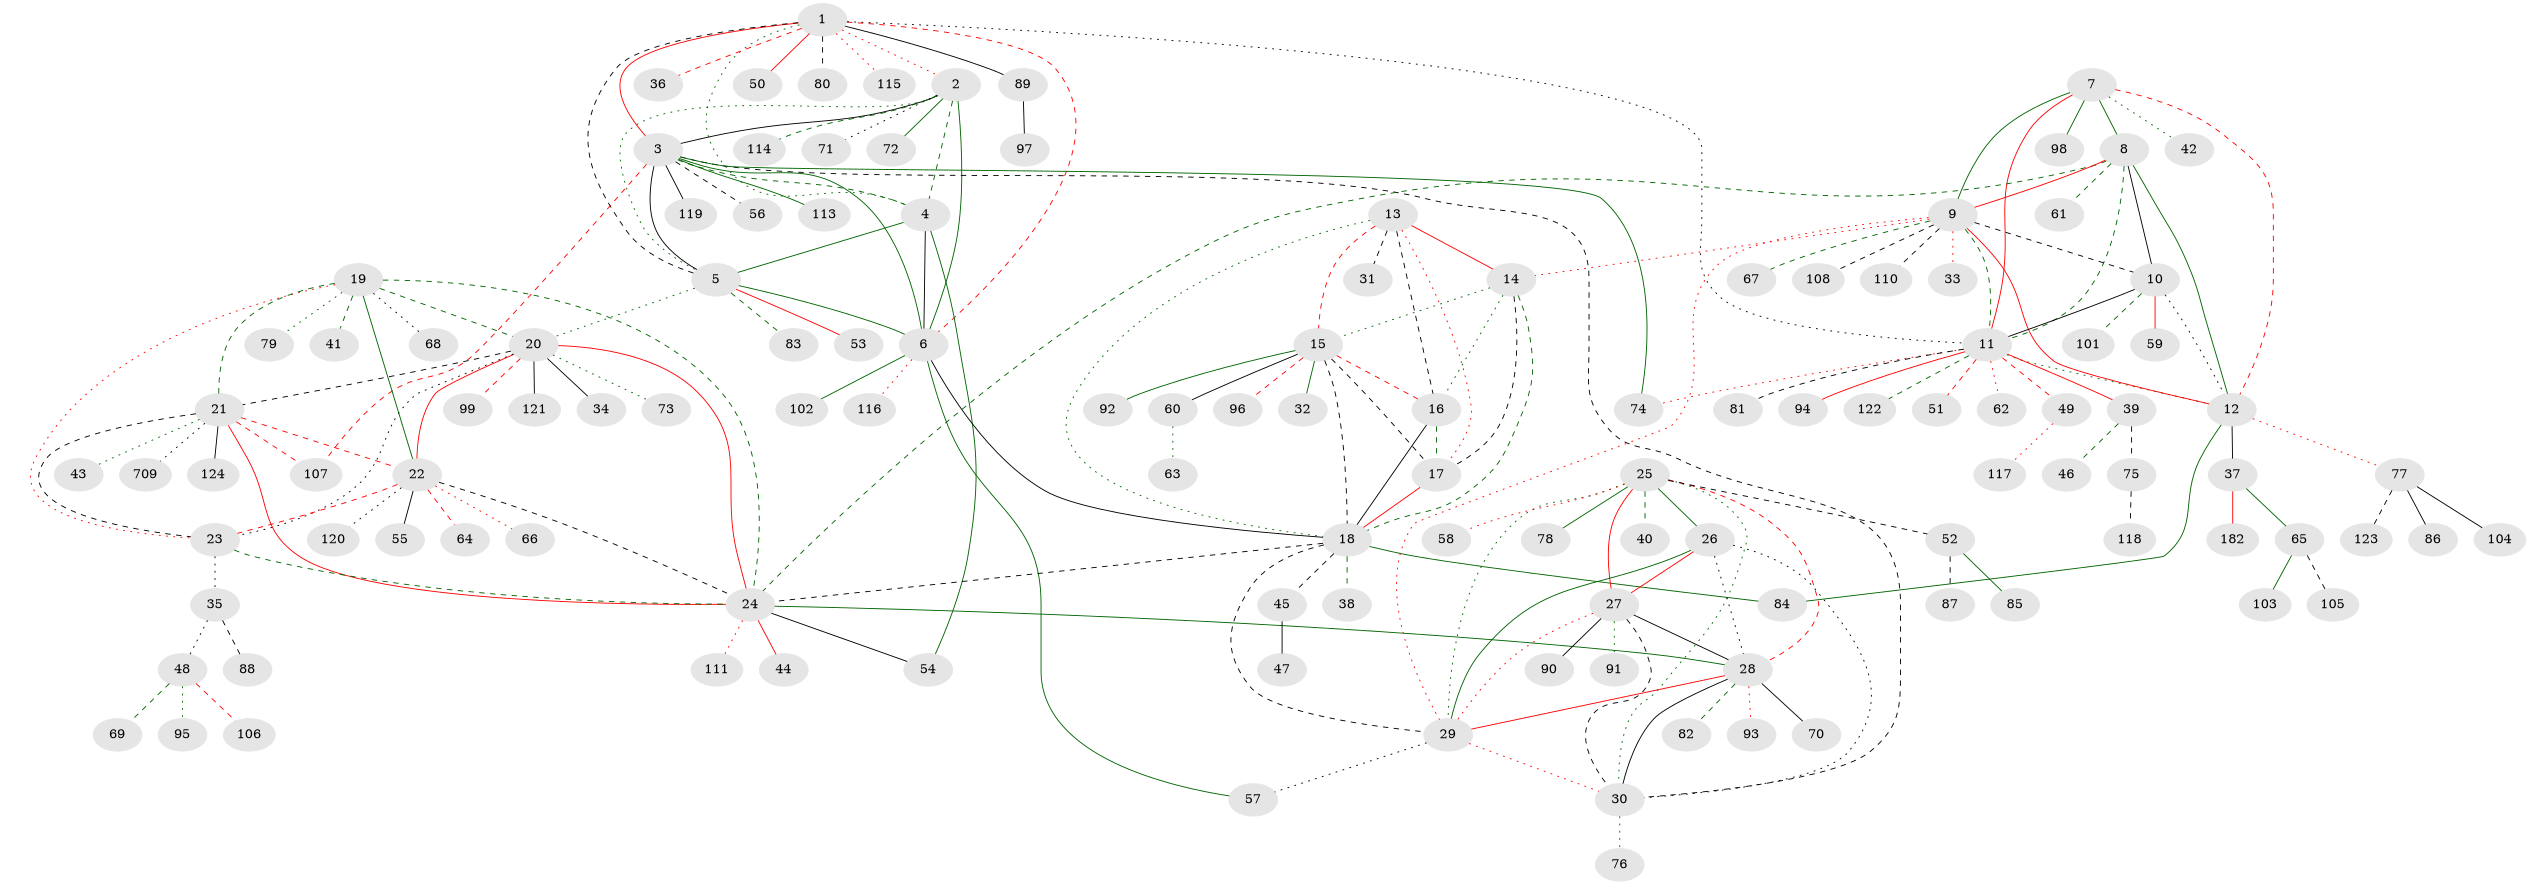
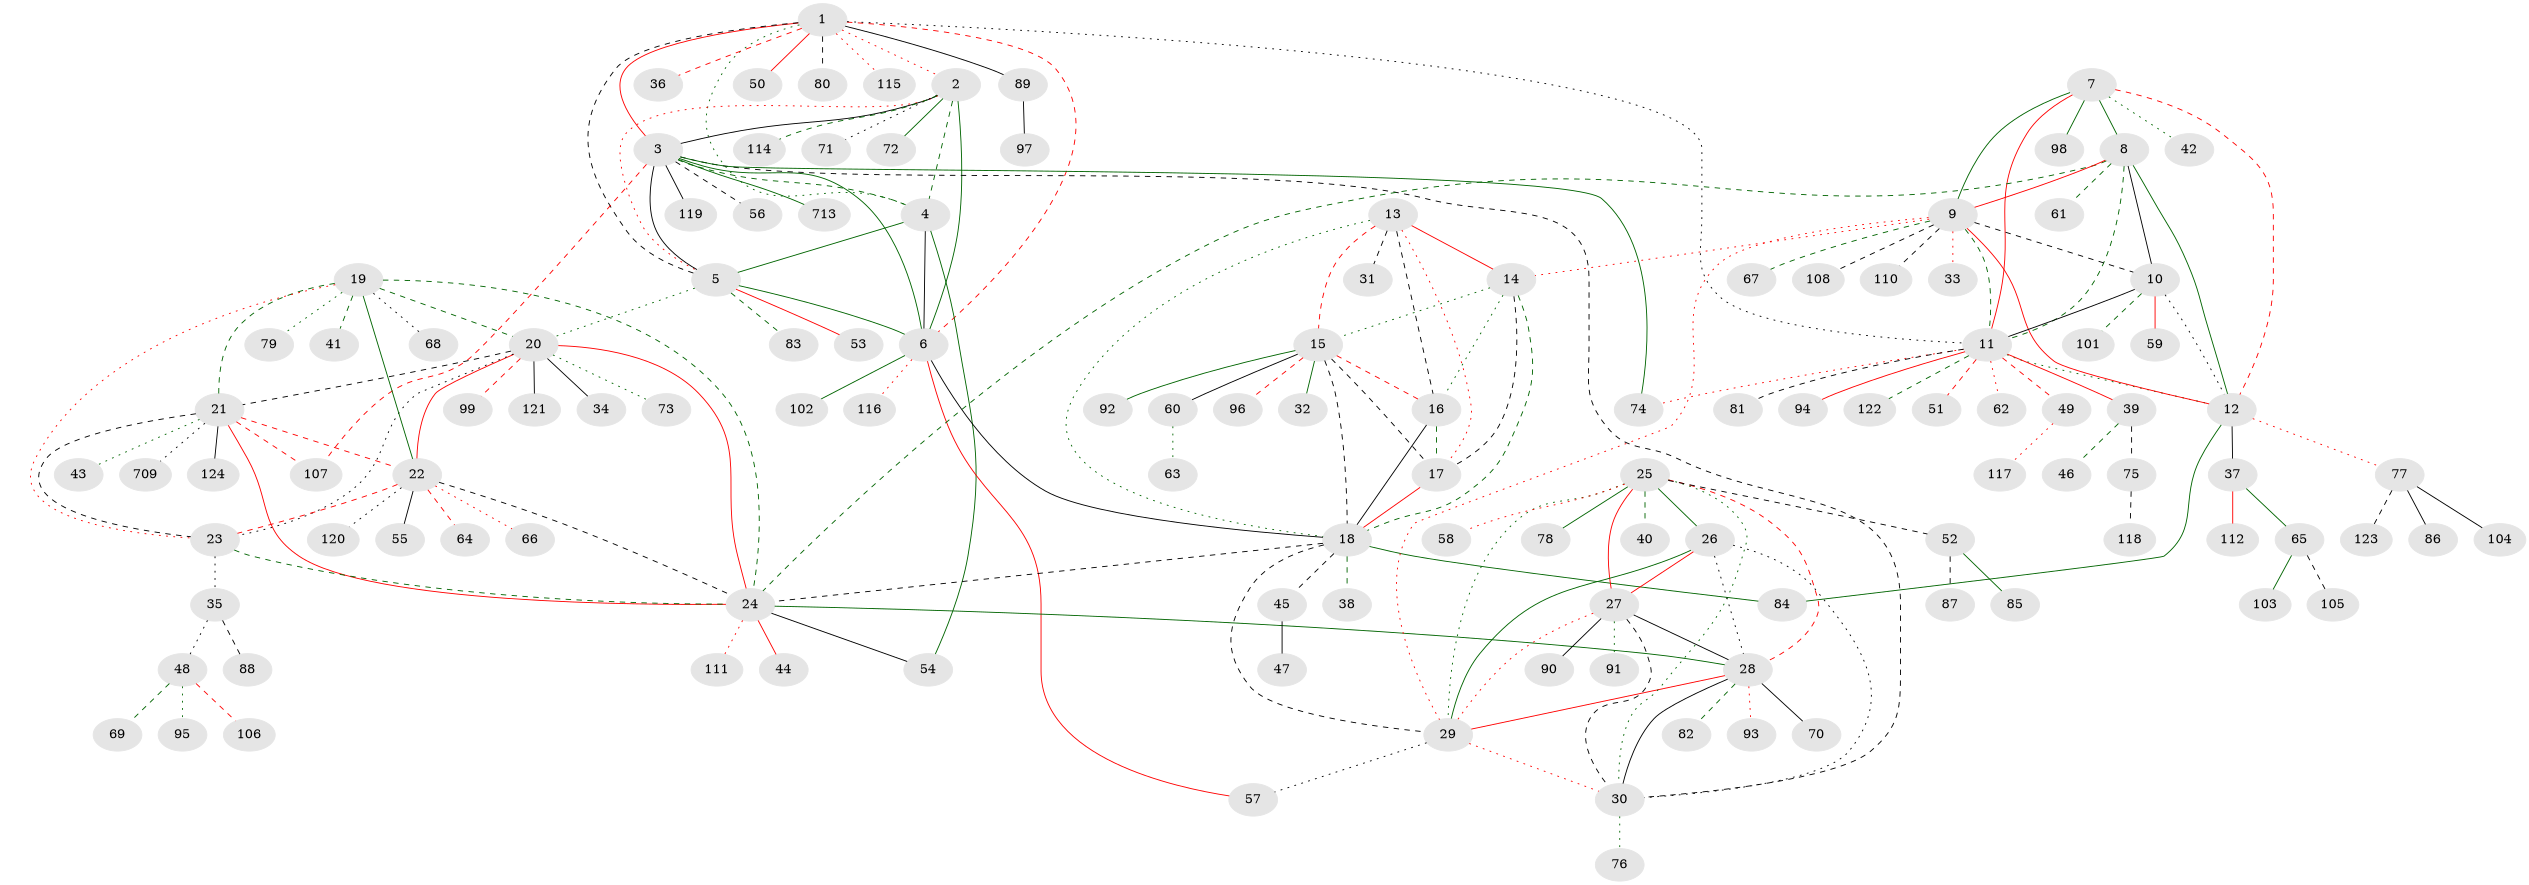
edge "2" -- "5": color darkgreen -> red
node "113": label "113" -> "713"
node "182": label "182" -> "112"
edge "6" -- "57": color darkgreen -> red
